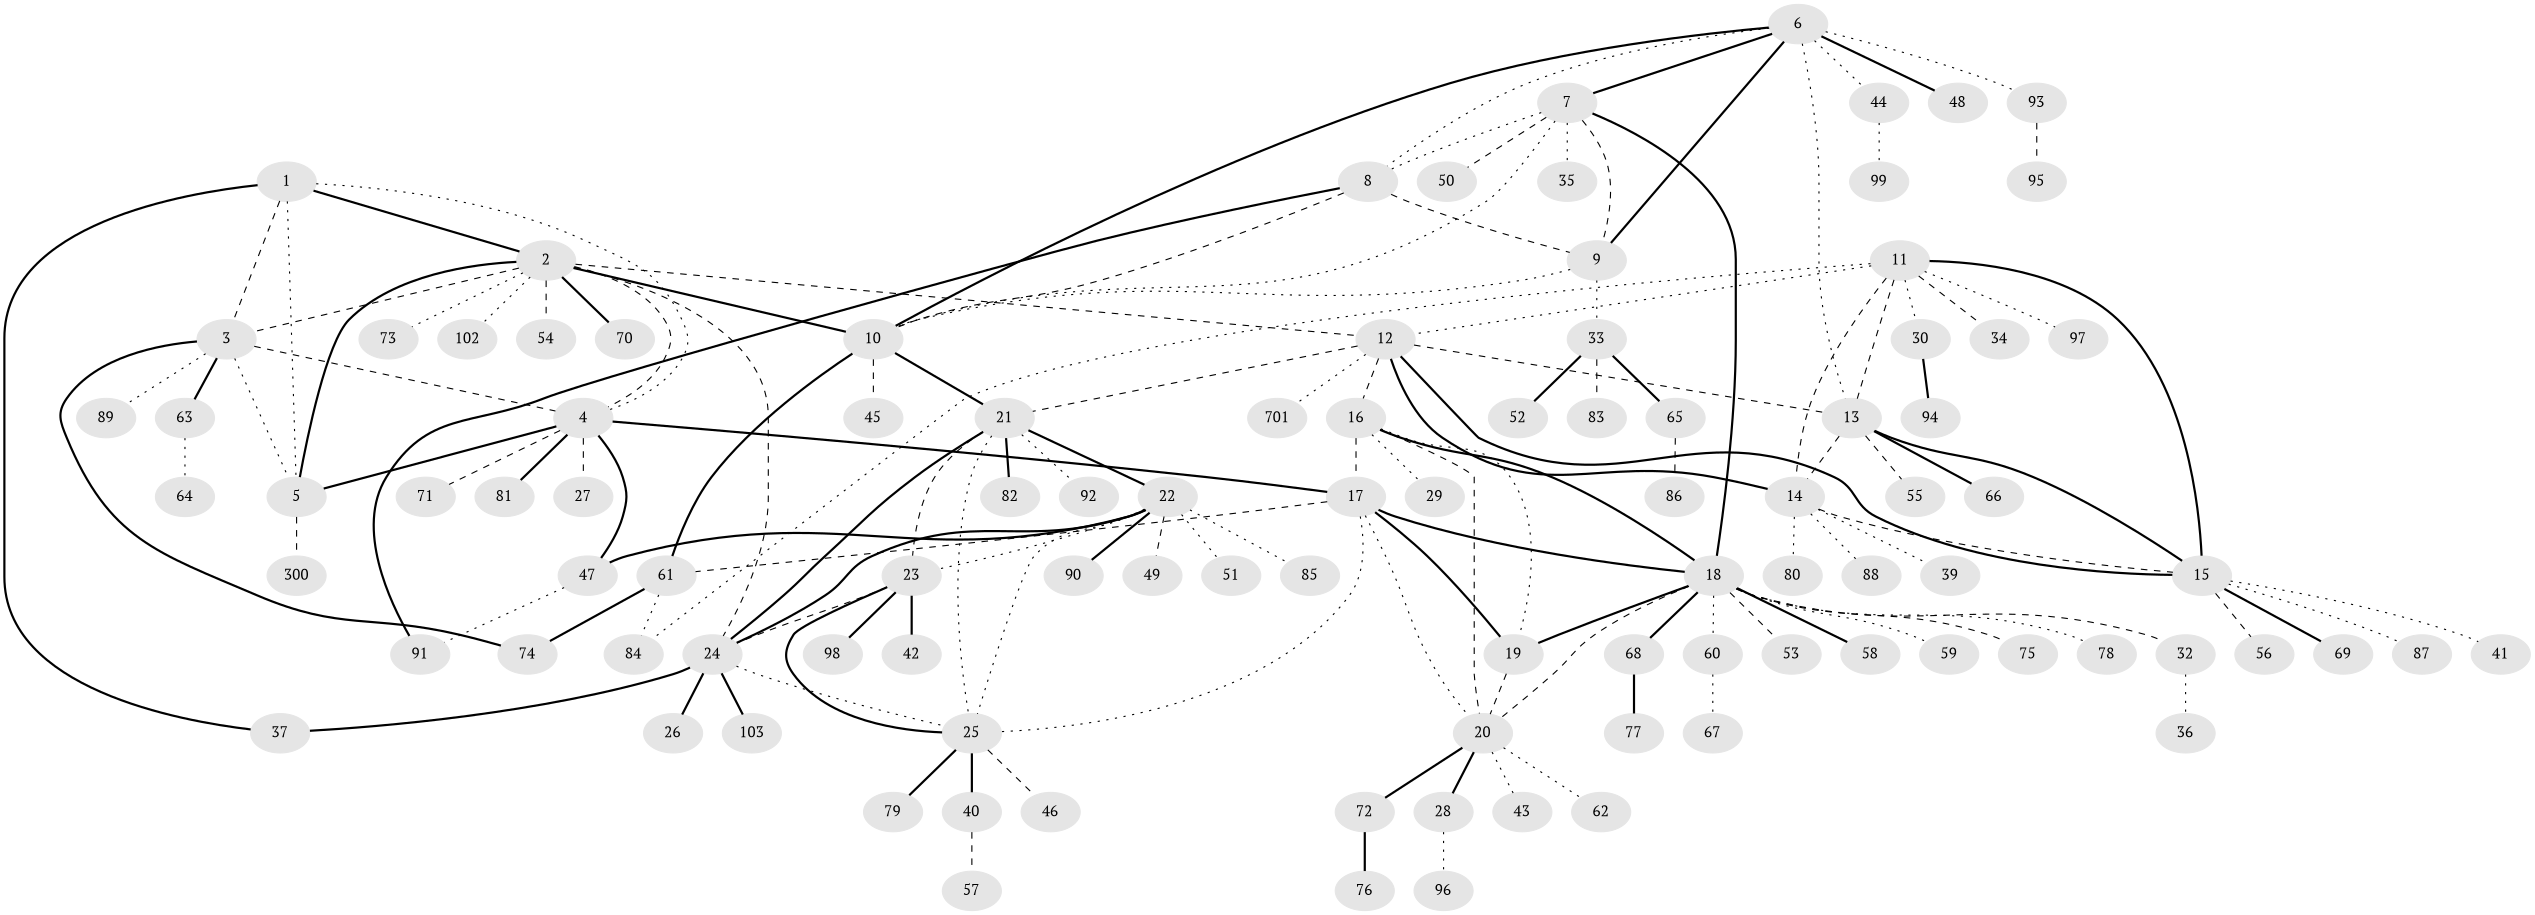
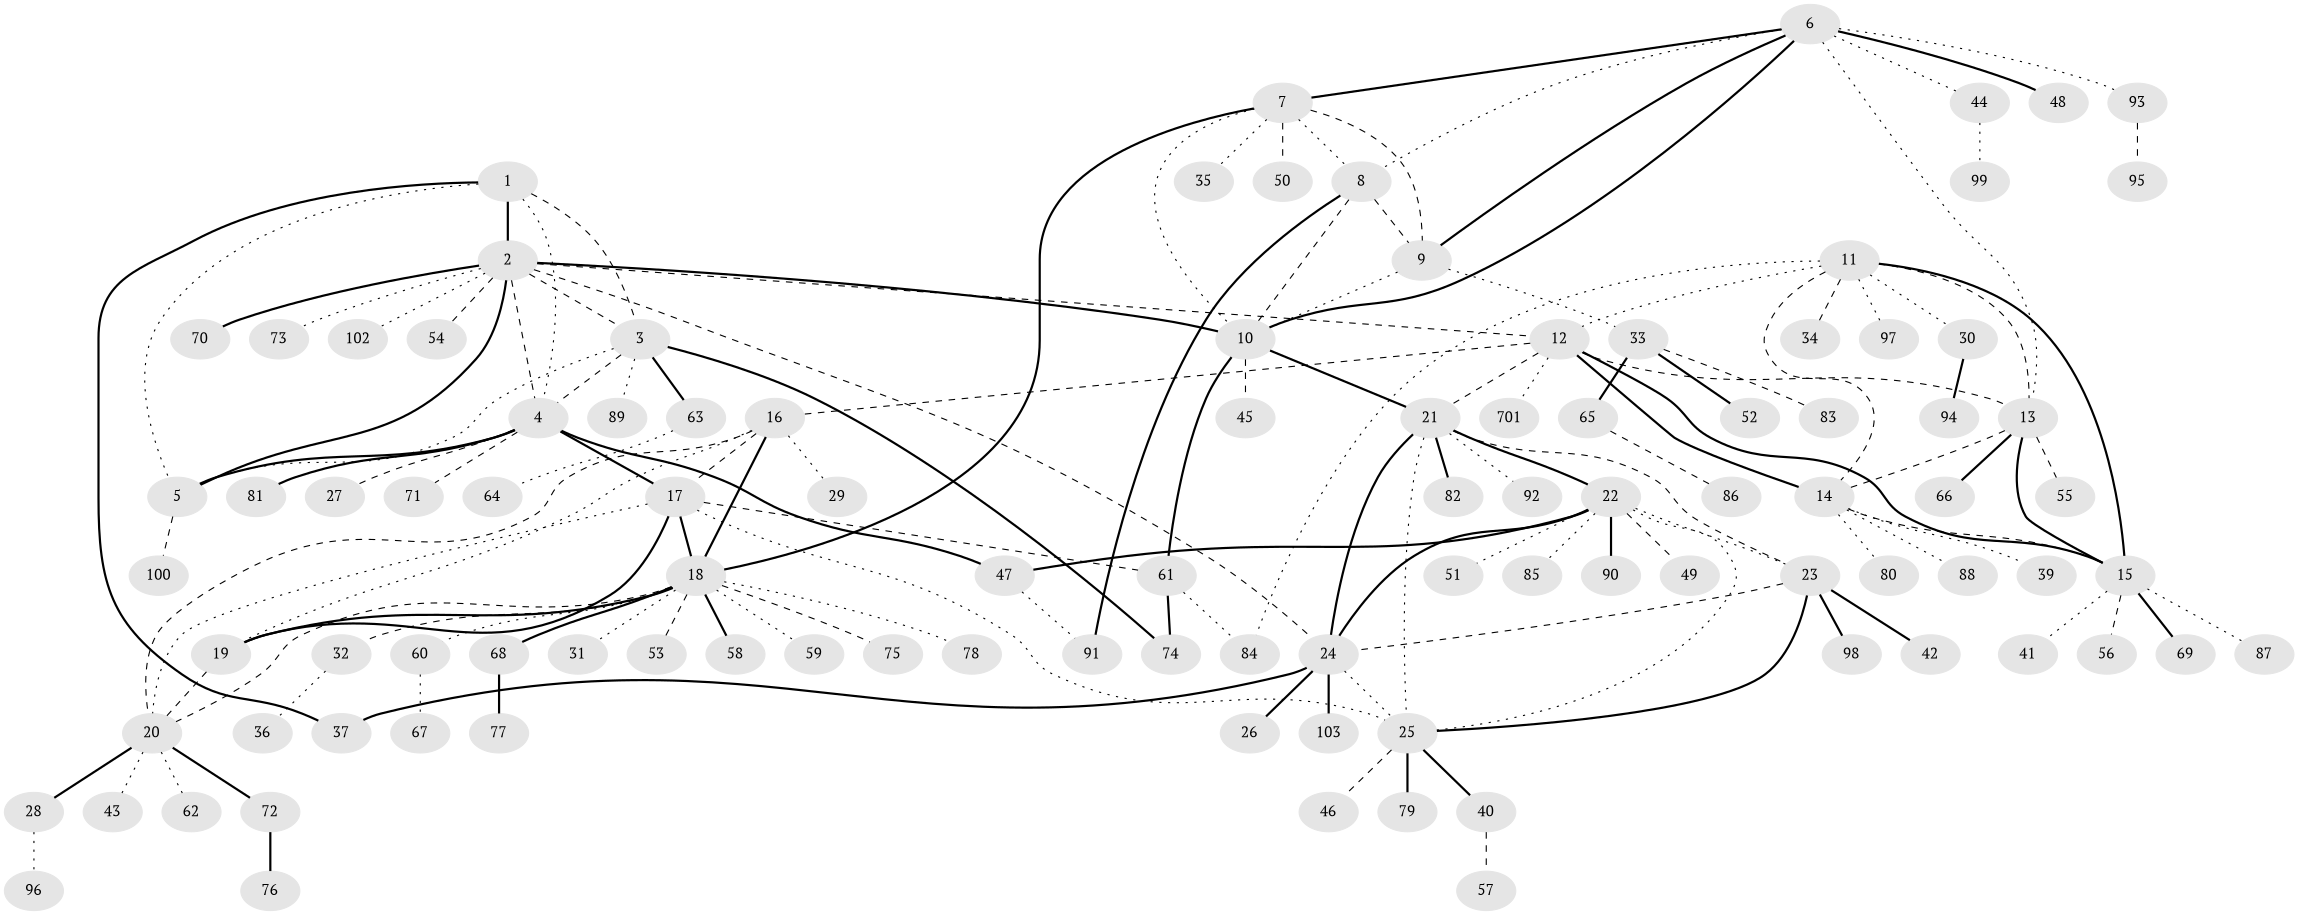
node "300": label "300" -> "100"
node "31": added
